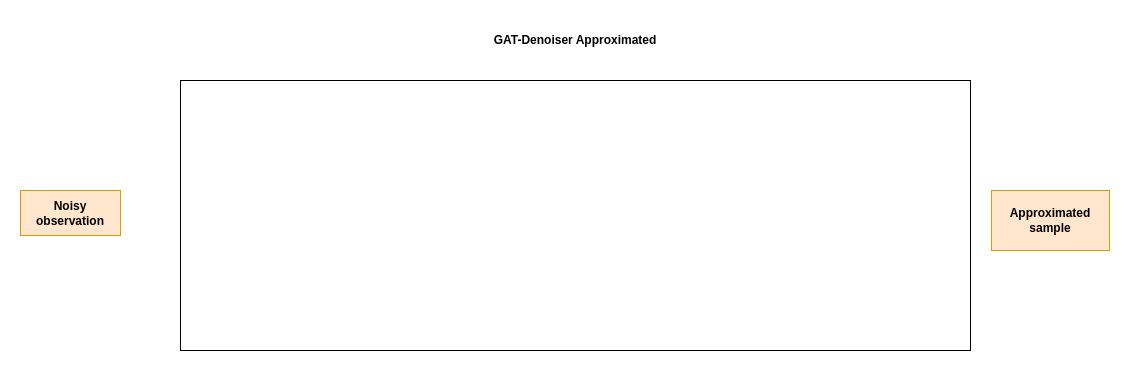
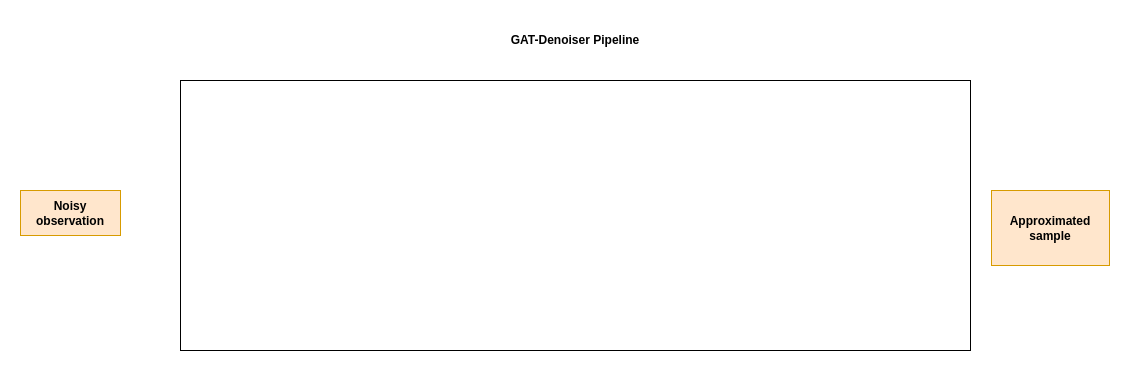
node "GAT-Denoiser Approximated": label "GAT-Denoiser Approximated" -> "GAT-Denoiser Pipeline"
node "Approximated sample": size 118x60 -> 118x75
